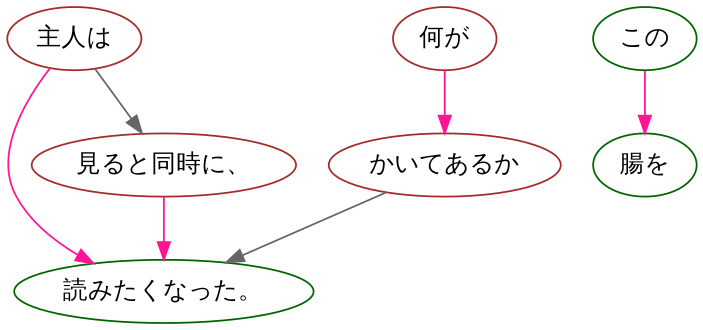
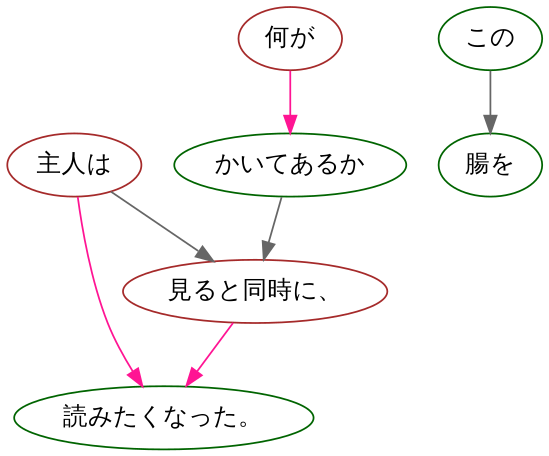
edge "この" -> "腸を": color deeppink -> gray40
node "かいてあるか": color brown -> darkgreen
edge "かいてあるか" -> "読みたくなった。": now "かいてあるか" -> "見ると同時に、"
